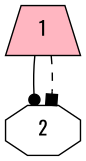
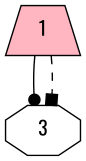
node "2": label "2" -> "3"
